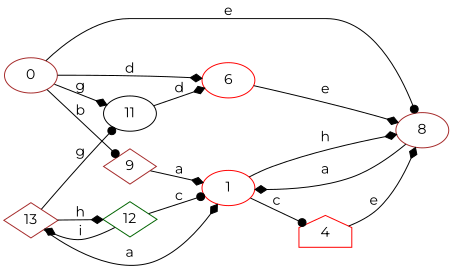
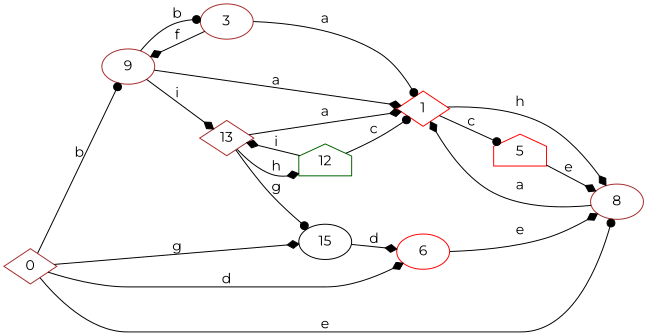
node "3": added
node "0": shape ellipse -> diamond
edge "9" -> "13": added, label "i"
node "11": label "11" -> "15"
node "9": shape diamond -> ellipse
node "1": shape ellipse -> diamond
node "12": shape diamond -> house
node "4": label "4" -> "5"
